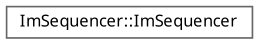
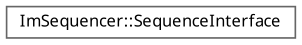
node "ImSequencer::ImSequencer": label "ImSequencer::ImSequencer" -> "ImSequencer::SequenceInterface"
